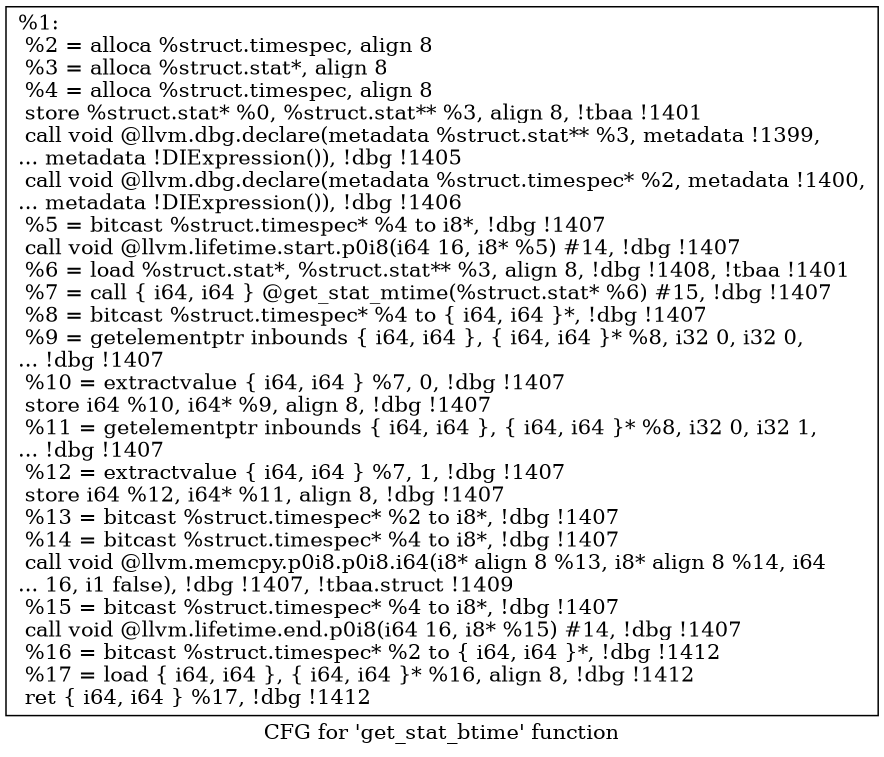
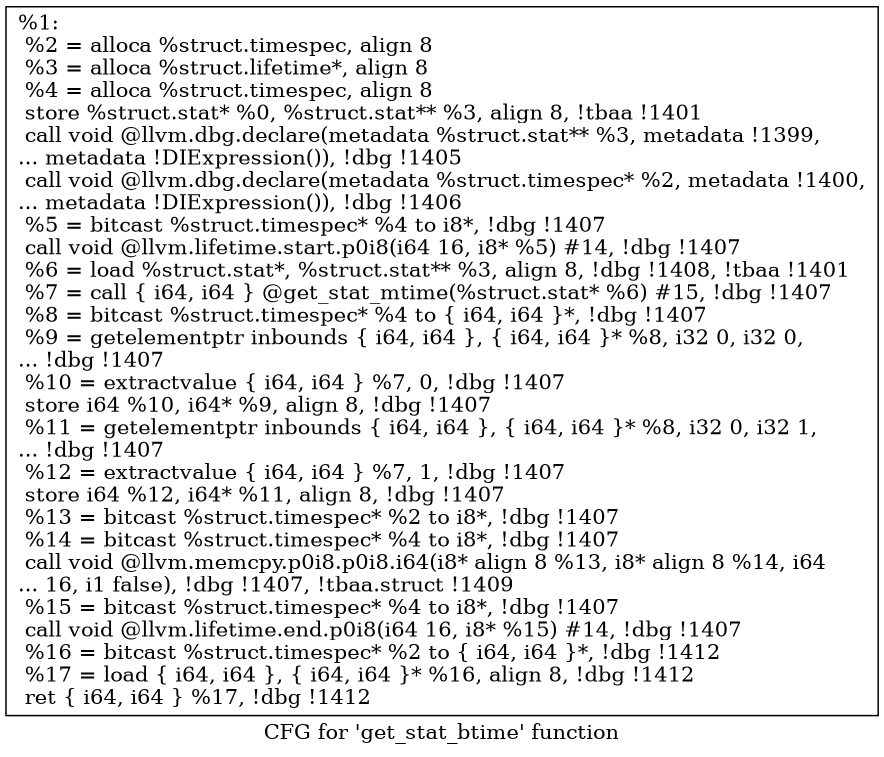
node "%1:": text "%3 = alloca %struct.stat*, align 8" -> "%3 = alloca %struct.lifetime*, align 8"
